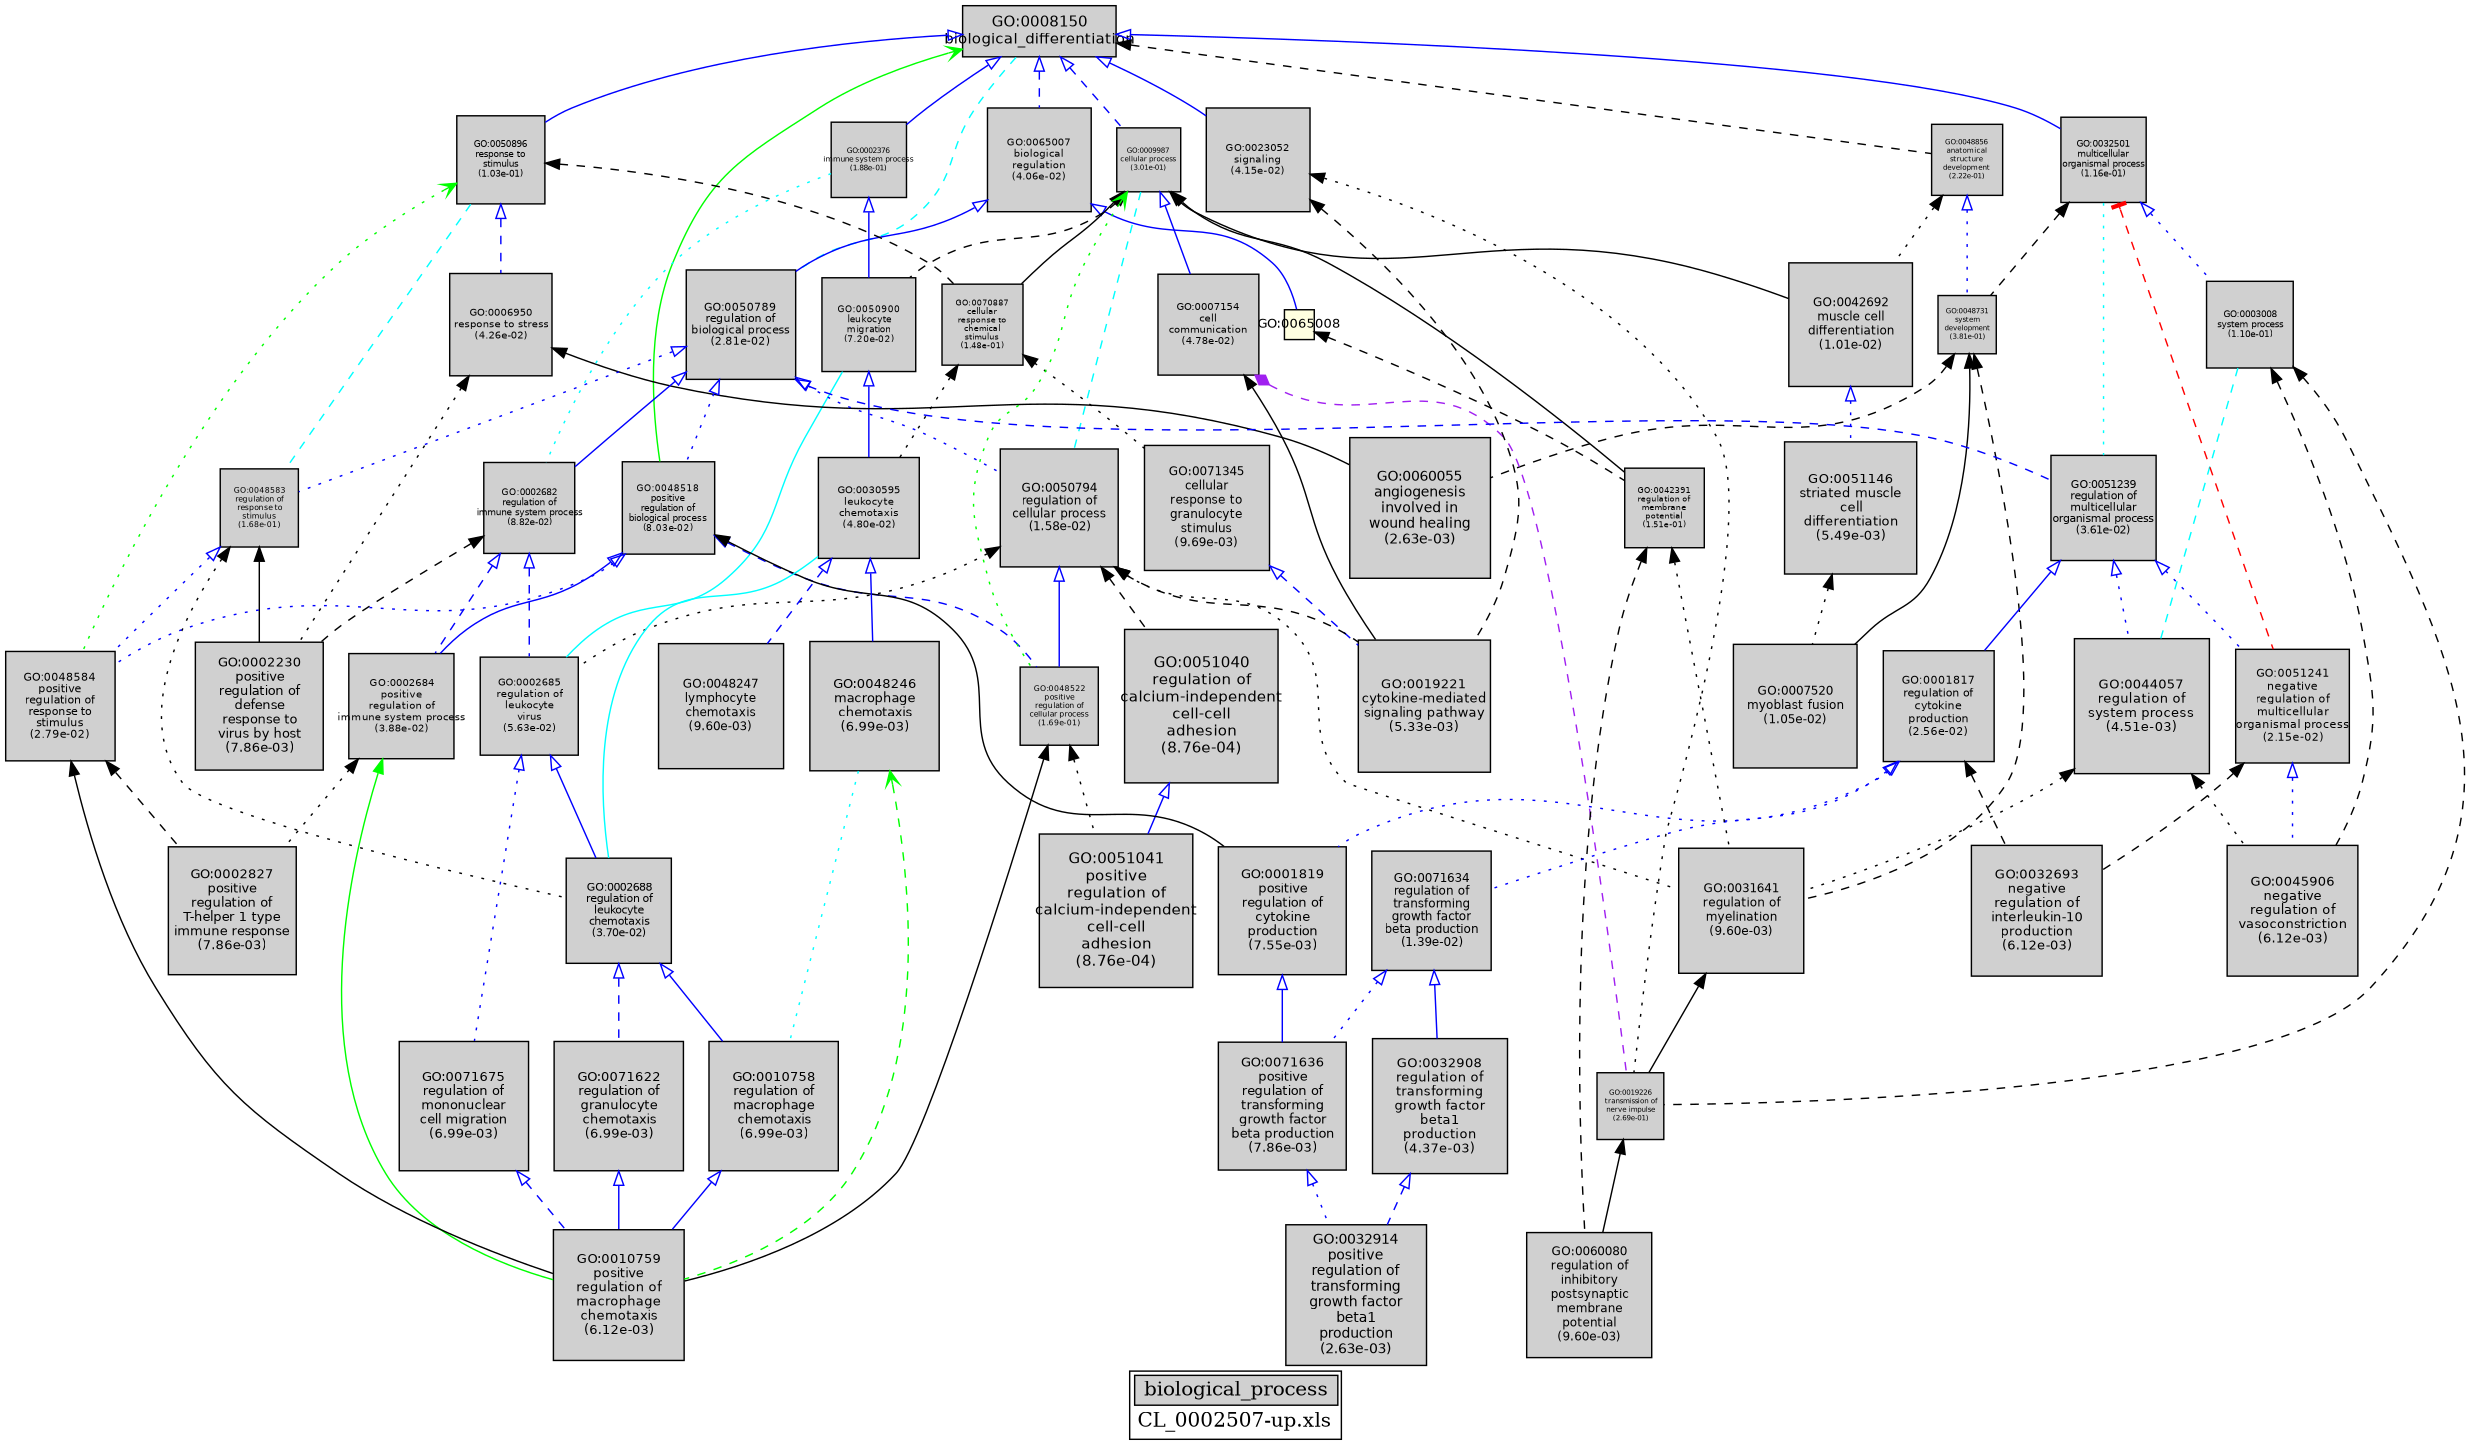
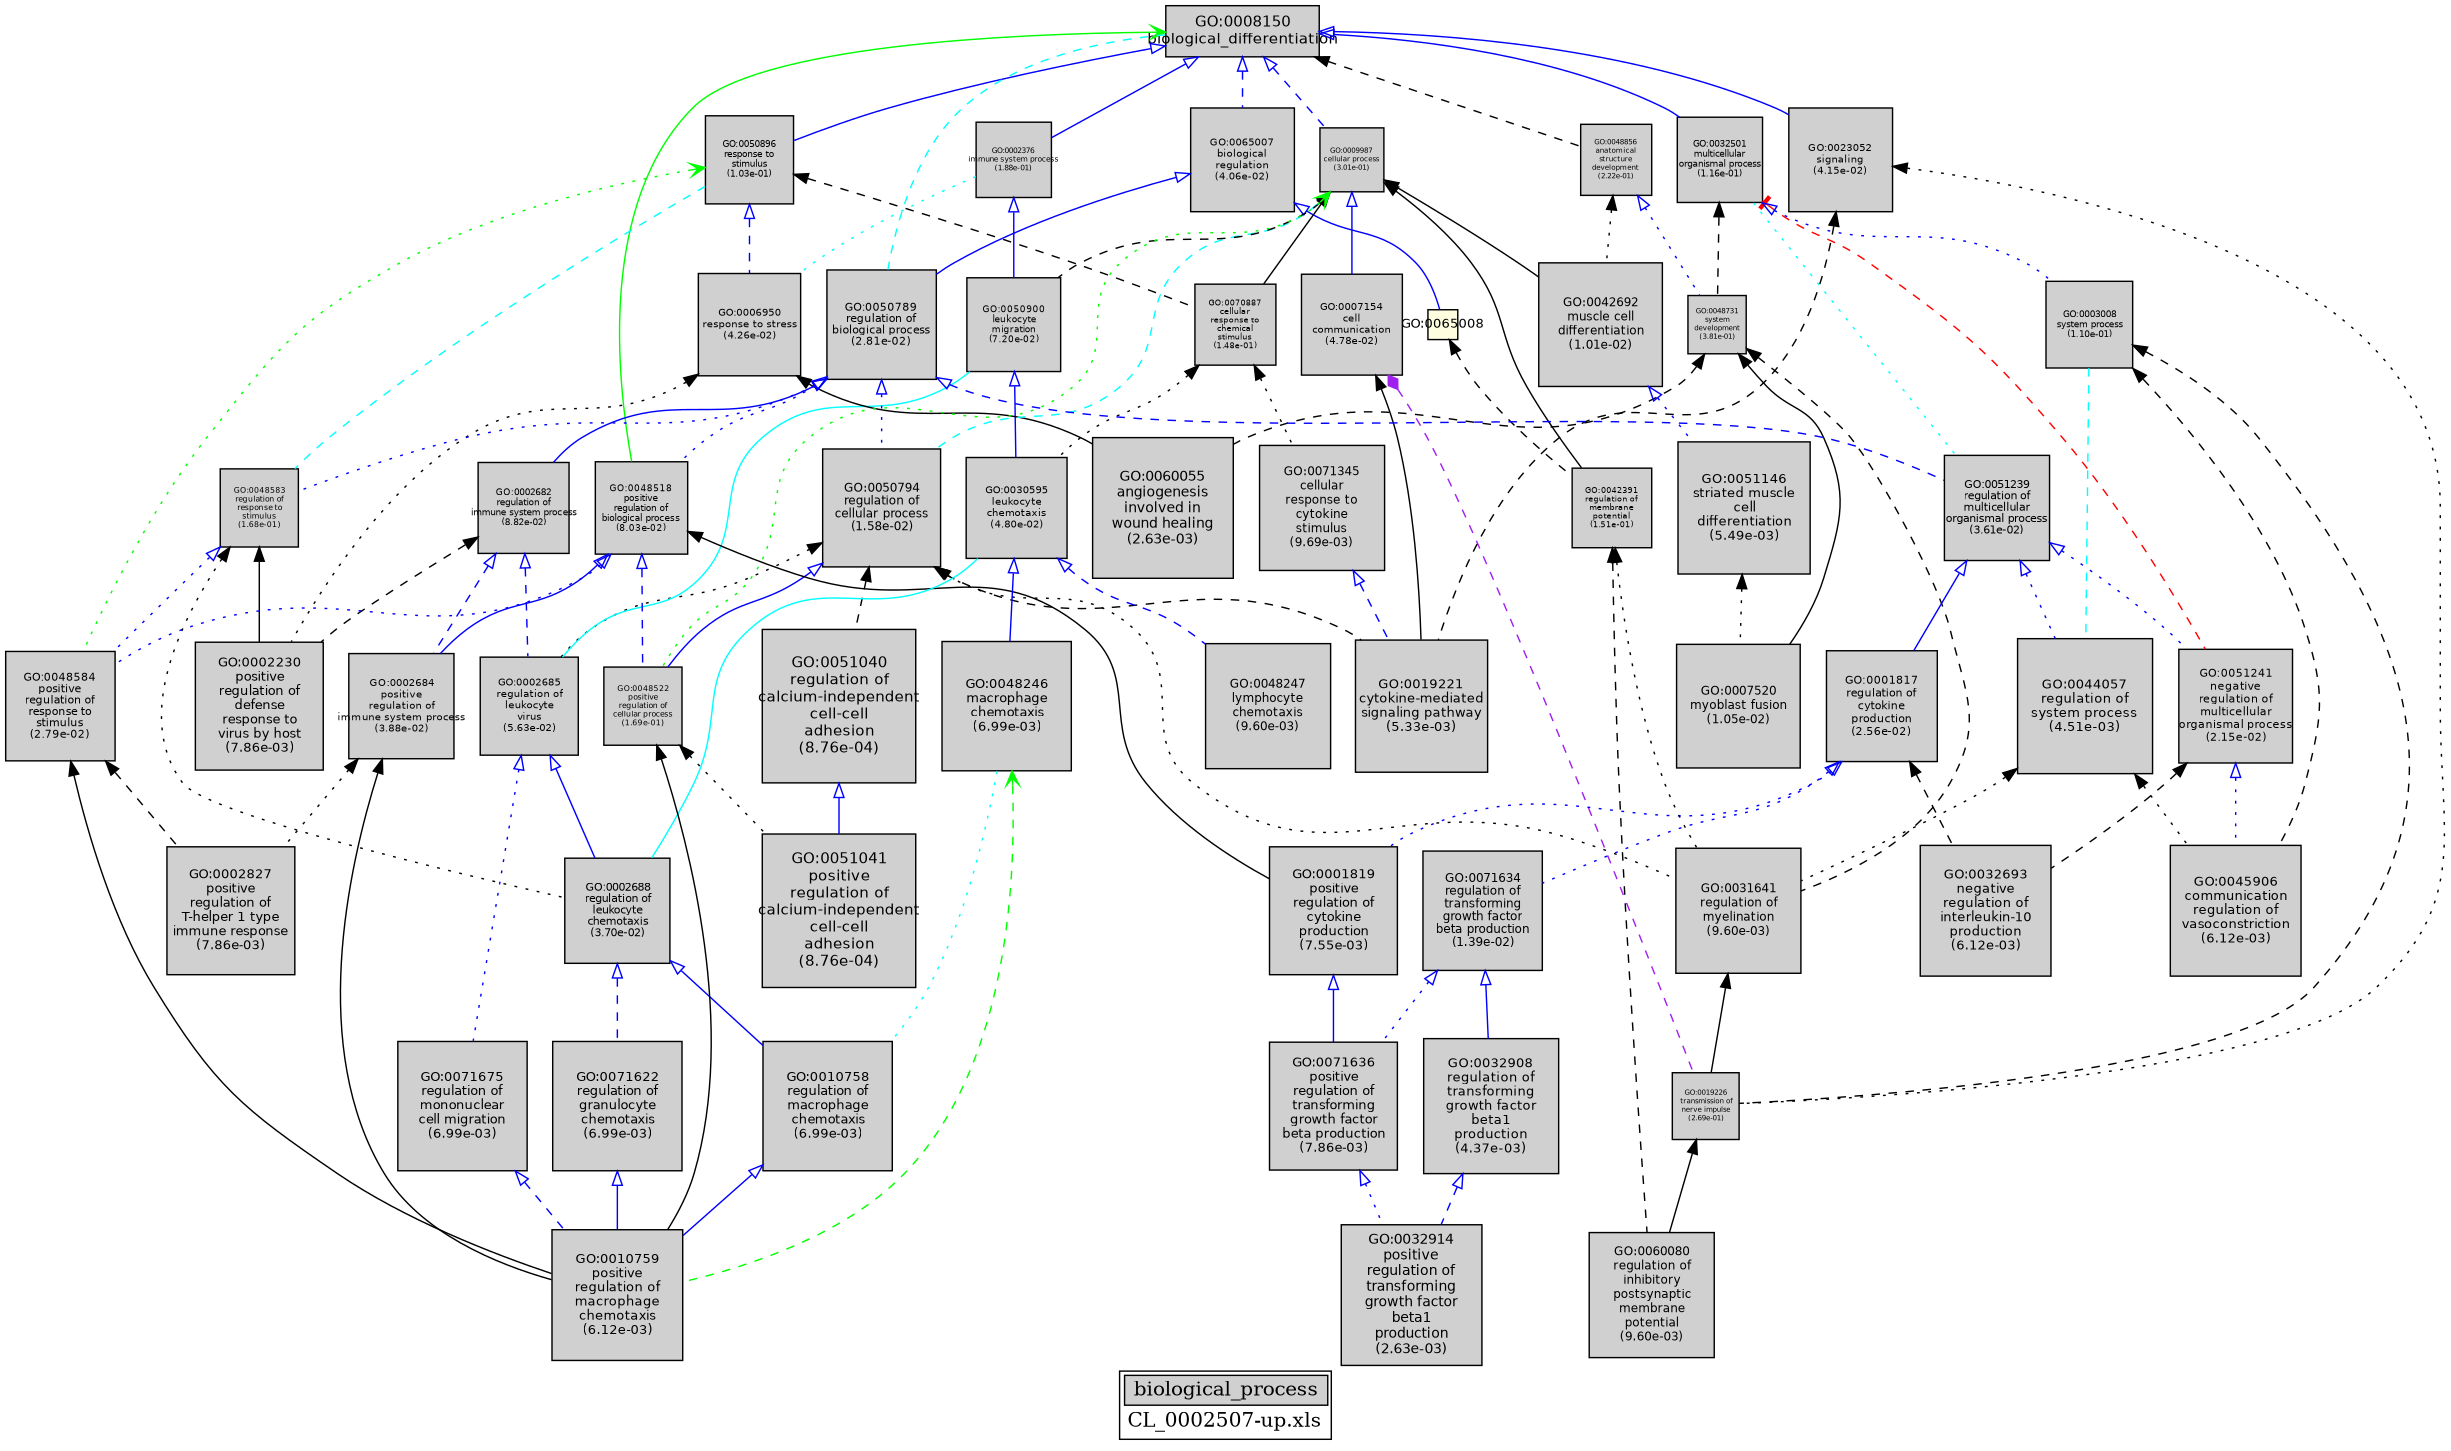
edge "GO:0002376" -- "GO:0002682": now "GO:0002376" -- "GO:0006950"
node "GO:0071345": text "granulocyte" -> "cytokine"
node "GO:0045906": text "negative" -> "communication"
edge "GO:0010759" -> "GO:0002684": color green -> black
